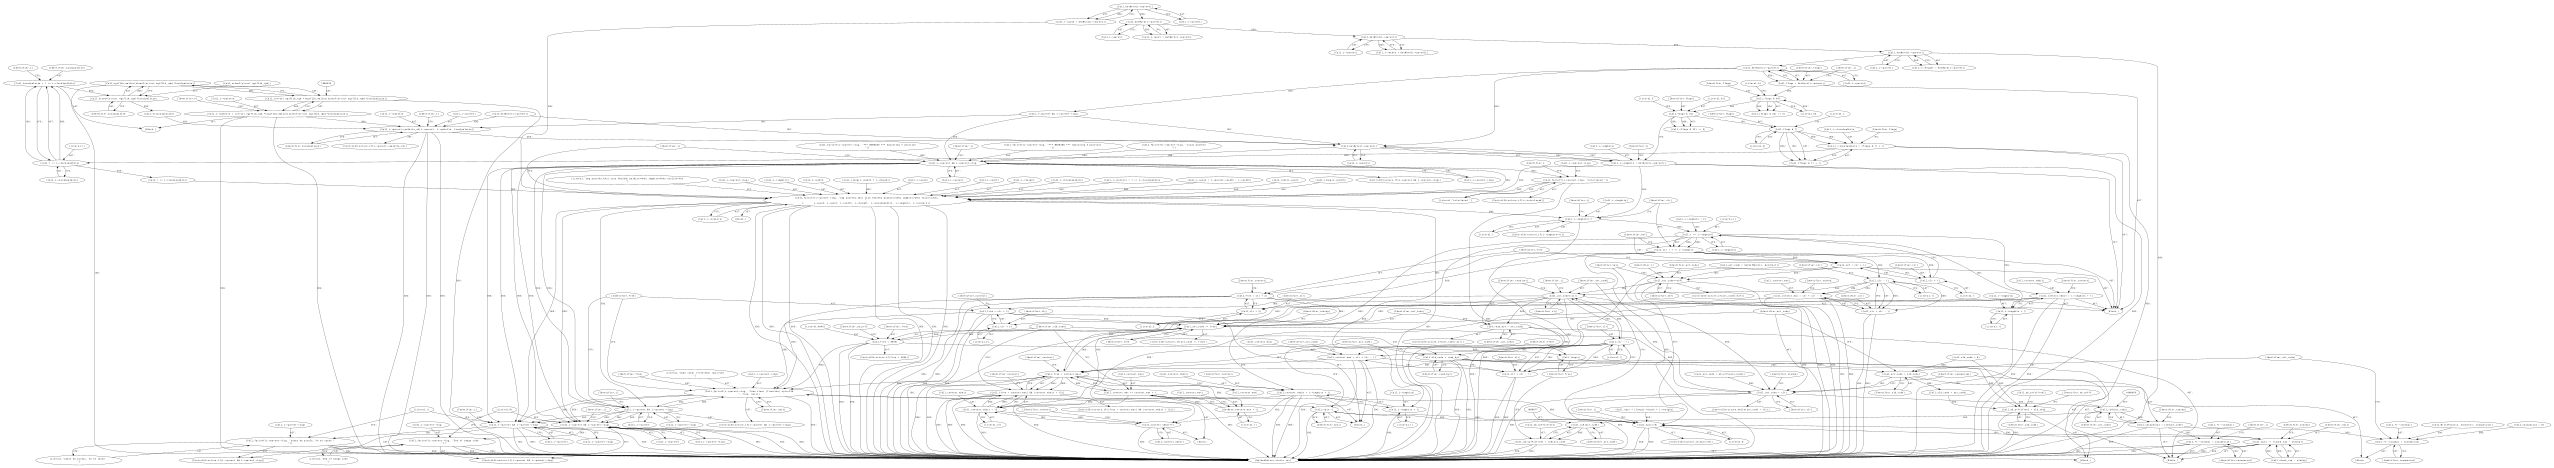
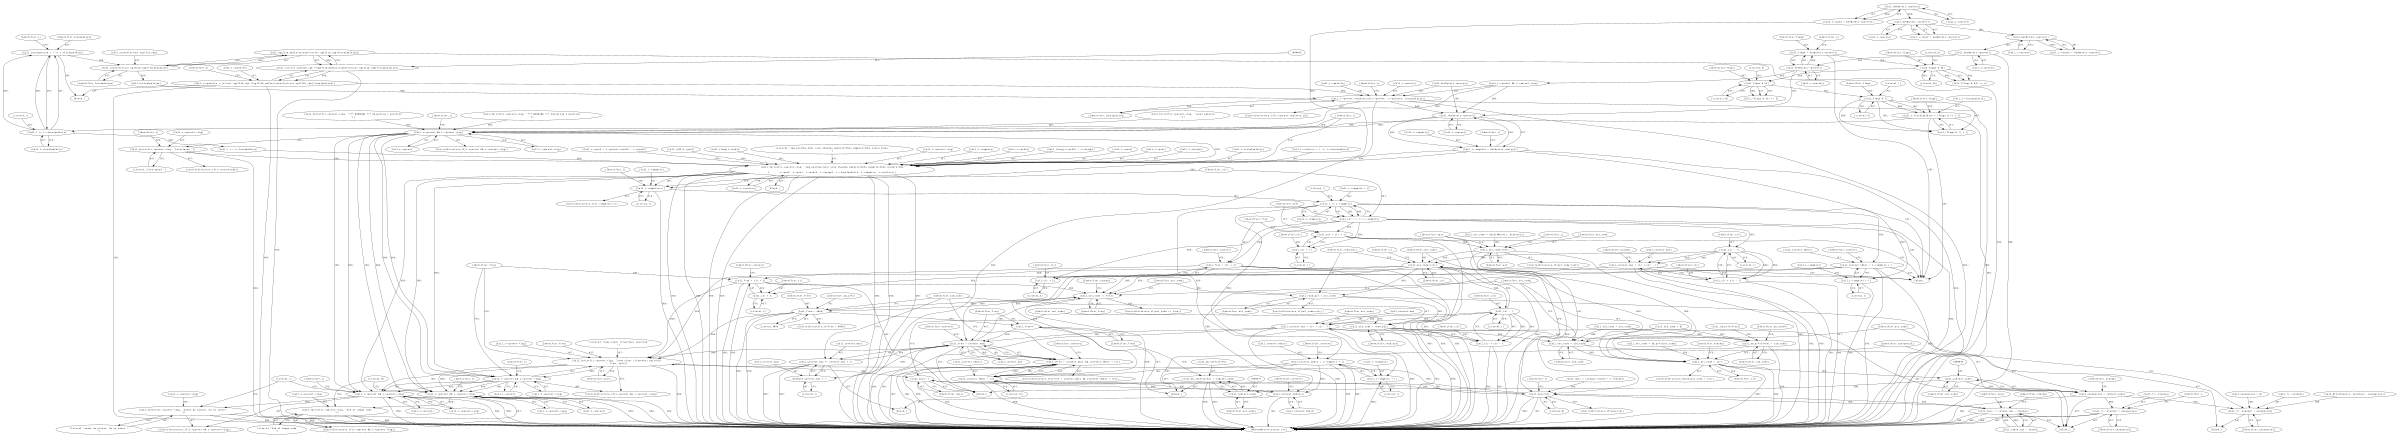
node "(Call,i->height = GetWord(i->parent))": removed
edge "(Call,flags & 32)" -> "(Call,i->imgbits = GetByte(i->parent))": now "(Call,flags & 32)" -> "(Literal,32)"
edge "(Call,clr + 1)" -> "(Call,1 << i->imgbits)": now "(Call,clr = 1 << i->imgbits)" -> "(Call,1 << i->imgbits)"
edge "(Call,free < 4096)" -> "(Literal,4096)": added, label "CFG:"
node "(End,read_byt = act_code)": label "(End,read_byt = act_code)" -> "(Call,read_byt = act_code)"
edge "(Call,act_code >= free)" -> "(Call,act_code > clr)": removed, label "DDG:"
node "(Call,long++)": label "(Call,long++)" -> "(Call,free++)"
edge "(Call,act_code = old_code)" -> "(Call,old_code = act_code)": reversed
node "(Identifier,ab_suffx)": label "(Identifier,ab_suffx)" -> "(Identifier,ab_width)"
